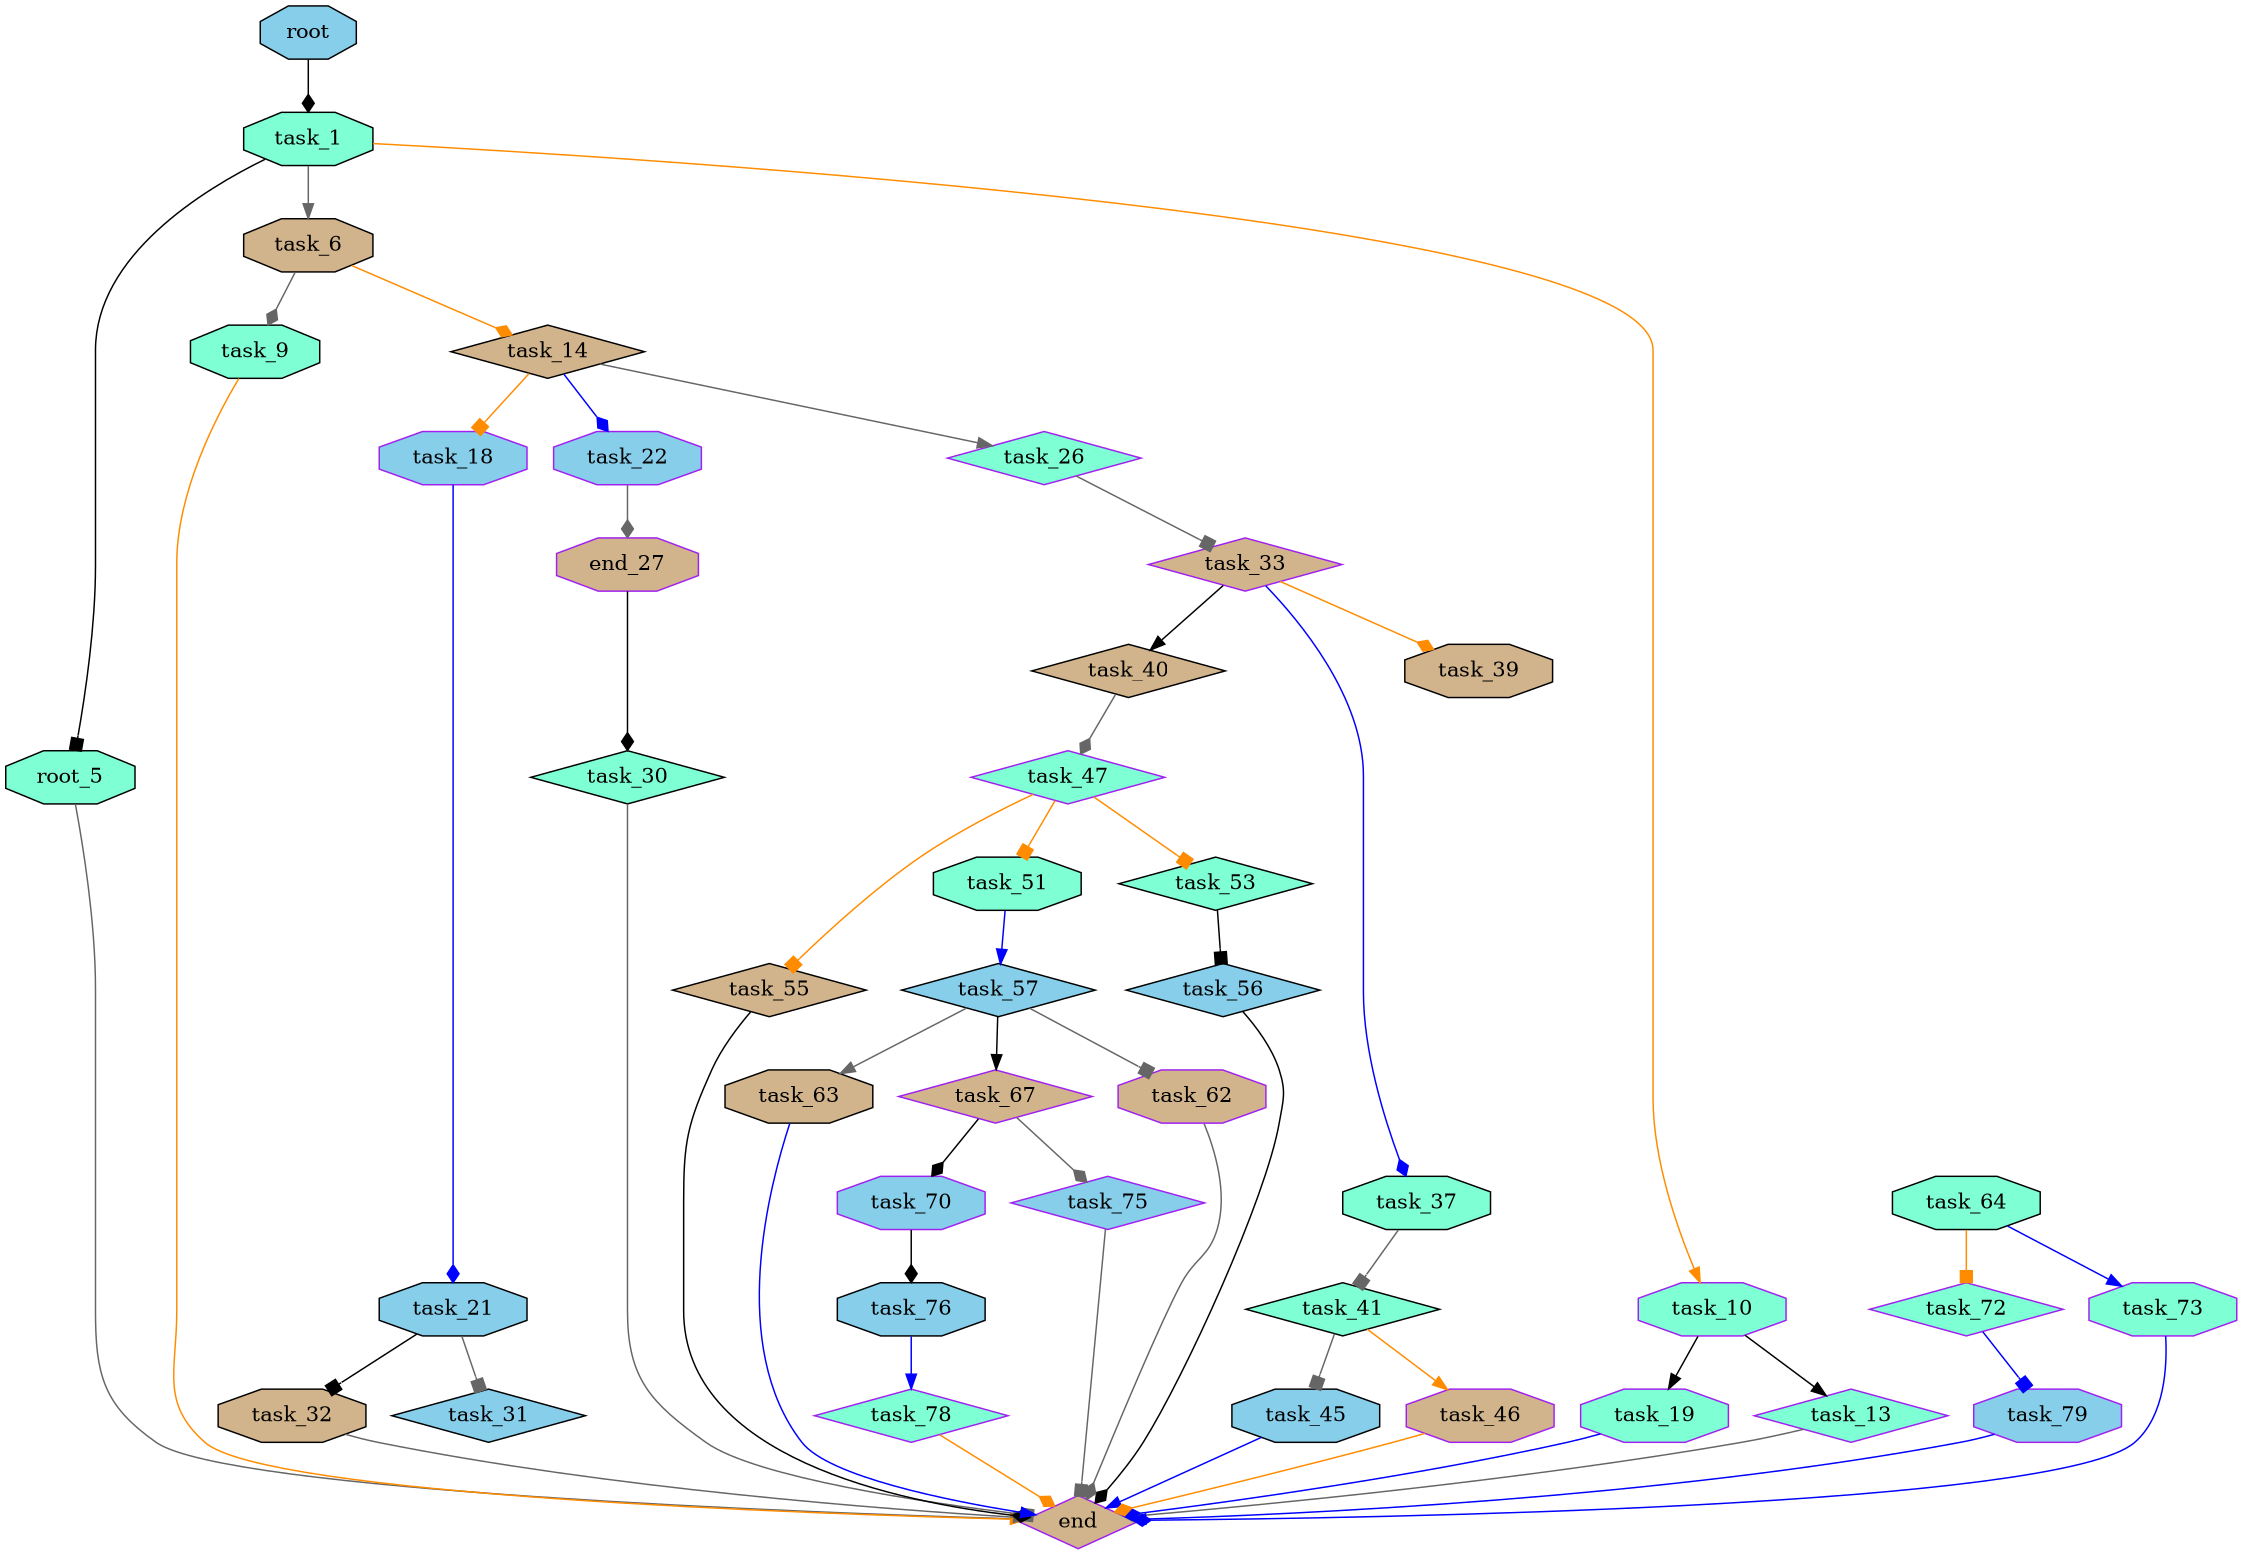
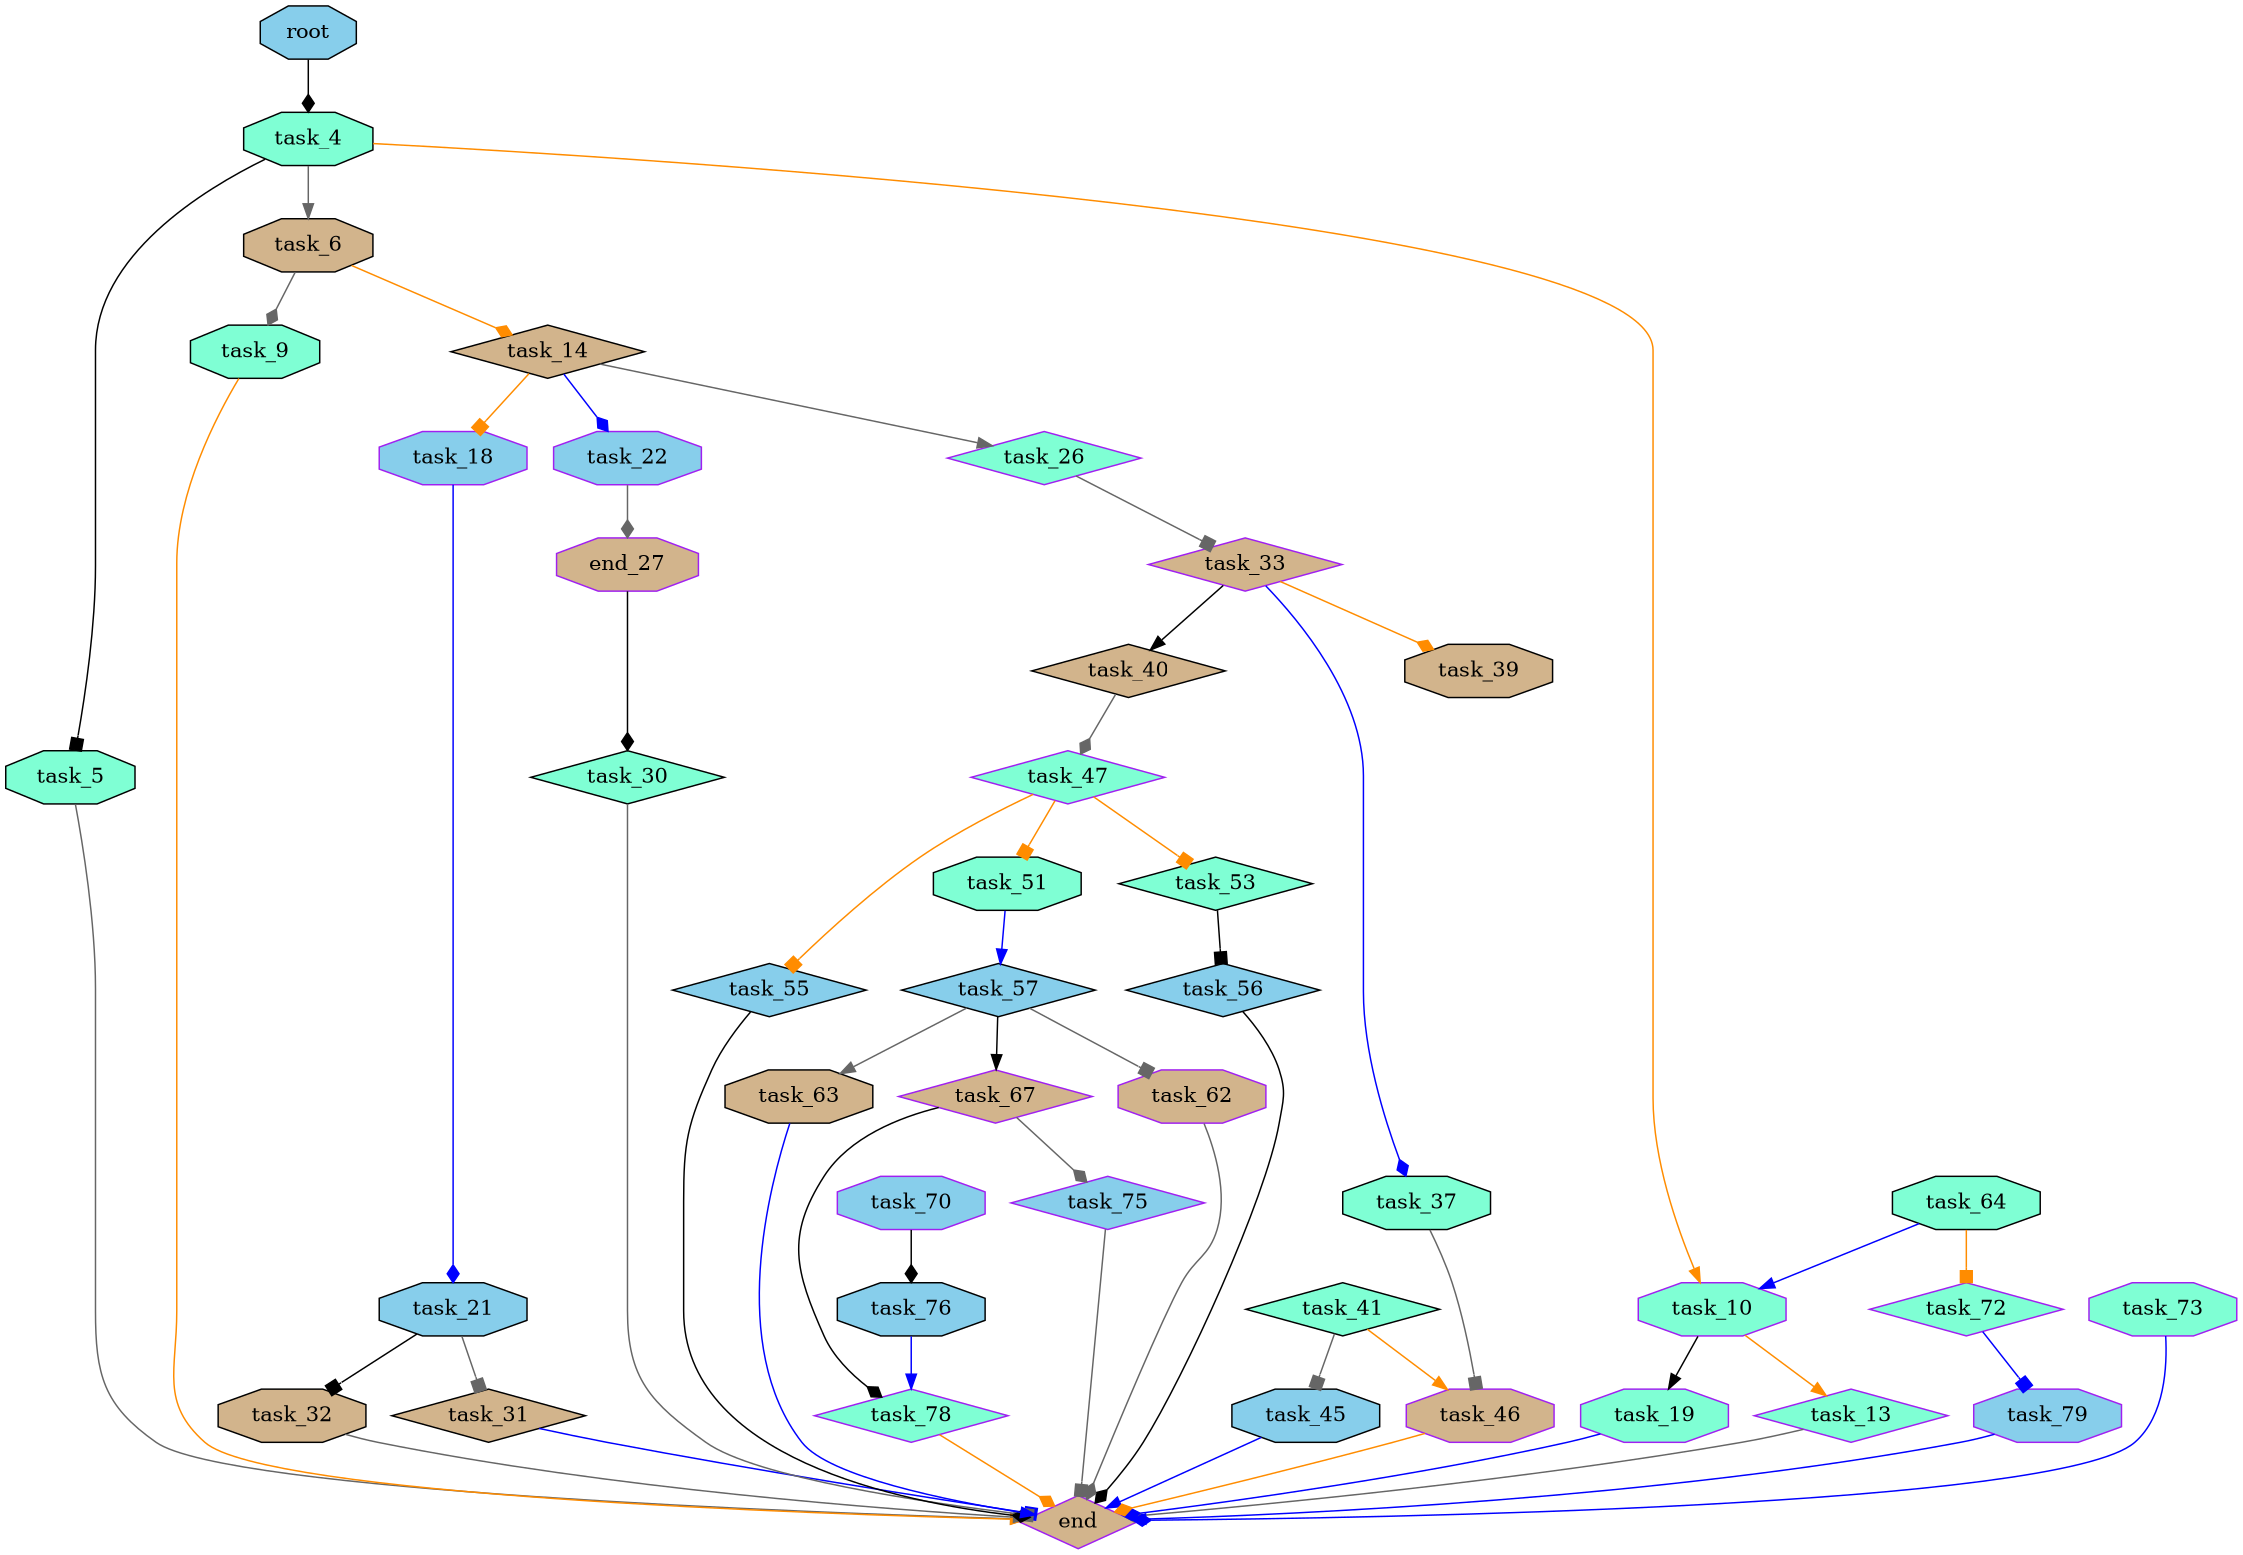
node "task_1": label "task_1" -> "task_4"
node "root_5": label "root_5" -> "task_5"
node "task_55": fillcolor tan -> skyblue
edge "task_67" -> "task_70": now "task_67" -> "task_78"
edge "task_37" -> "task_41": now "task_37" -> "task_46"
edge "task_64" -> "task_73": now "task_64" -> "task_10"
edge "task_10" -> "task_13": color black -> darkorange
node "task_31": fillcolor skyblue -> tan
edge "task_31" -> "end": added
